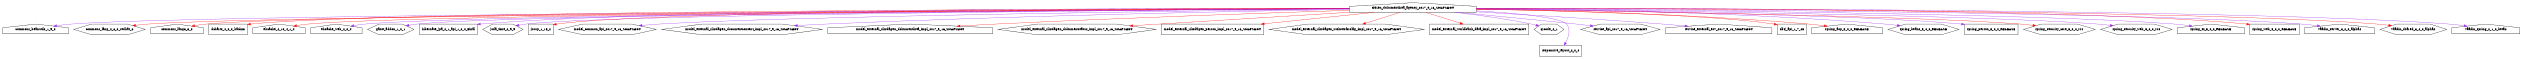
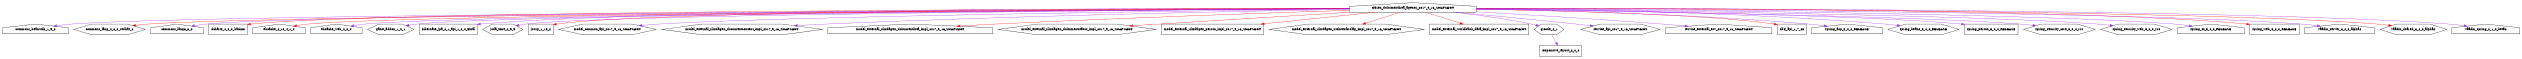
edge "citizen_dokumentlista_agency_2017_9_16_SNAPSHOT" -> "commons_lang3_3_3": color red -> purple
edge "citizen_dokumentlista_agency_2017_9_16_SNAPSHOT" -> "spring_aop_5_0_0_RELEASE": color red -> purple
edge "citizen_dokumentlista_agency_2017_9_16_SNAPSHOT" -> "spring_security_core_5_0_0_M4": color red -> purple
edge "citizen_dokumentlista_agency_2017_9_16_SNAPSHOT" -> "responsive_layout_2_0_0": now "qrcode_2_1" -> "responsive_layout_2_0_0"
